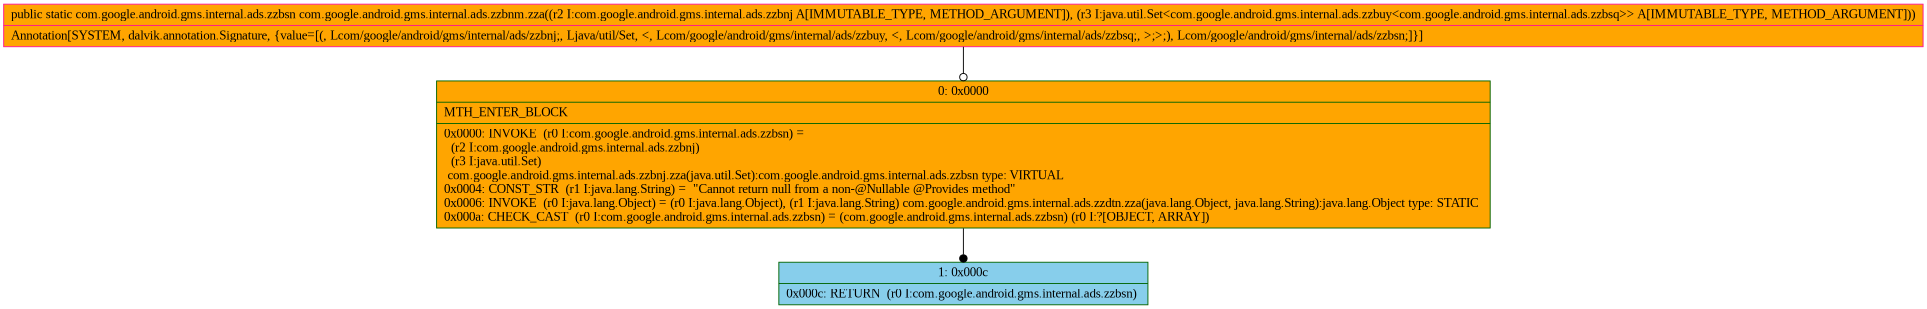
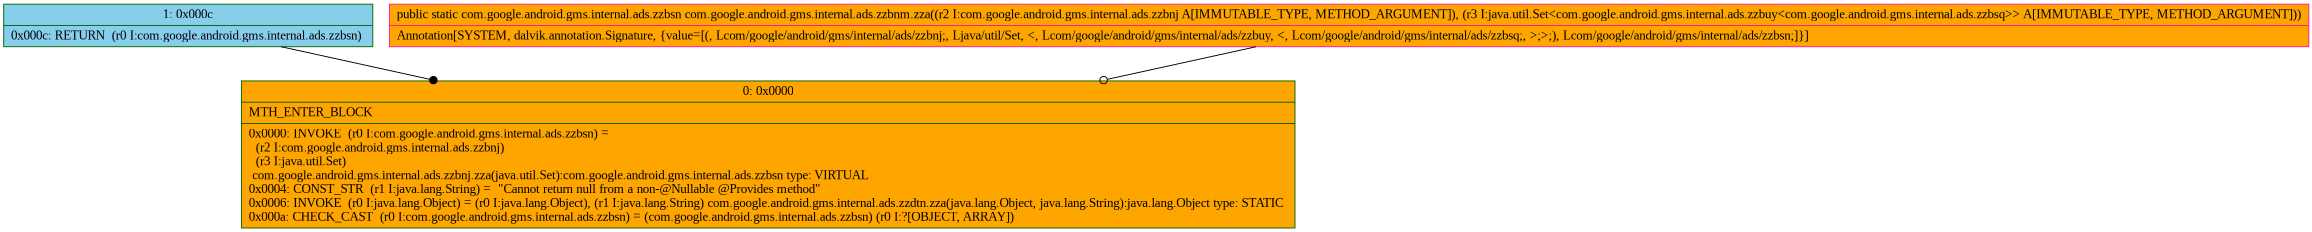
edge "0: 0x0000" -> "1: 0x000c": reversed
